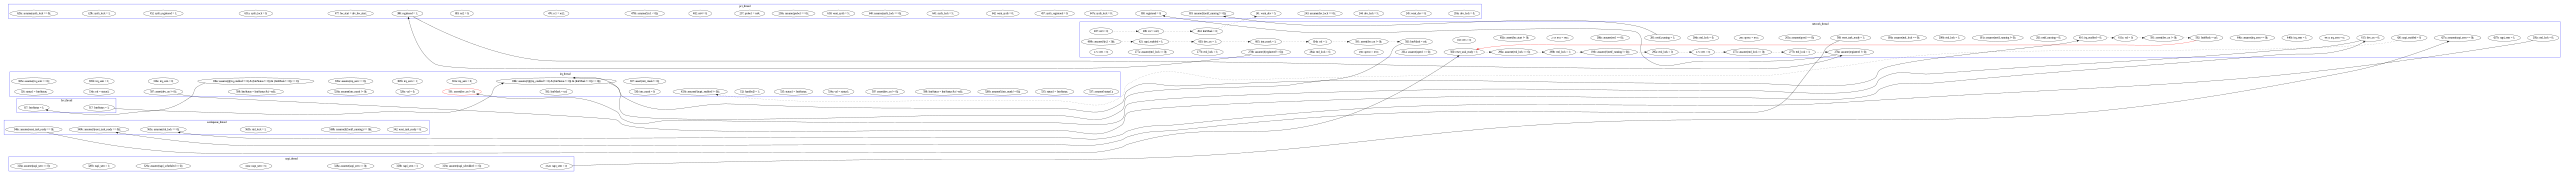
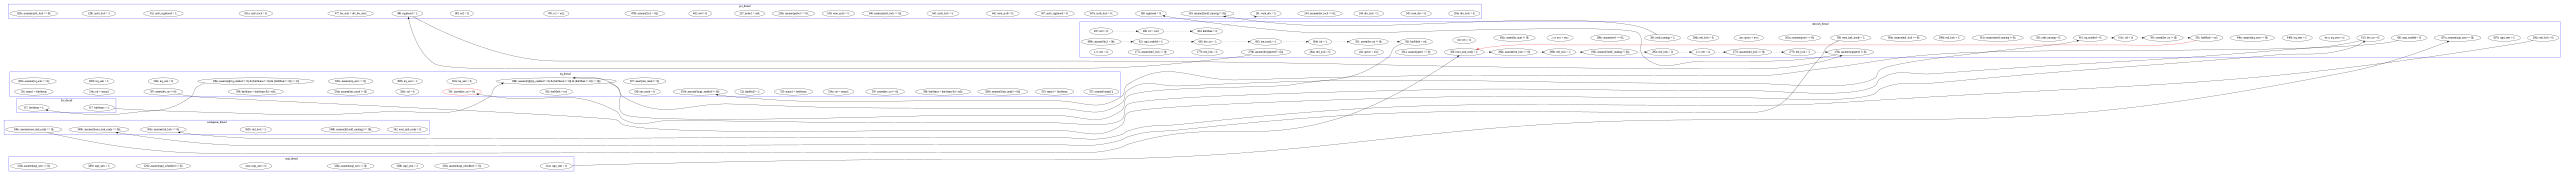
edge "426: napi_enabled = 0;" -> "433b: assume(!(napi_enabled != 0));": style dotted -> solid
